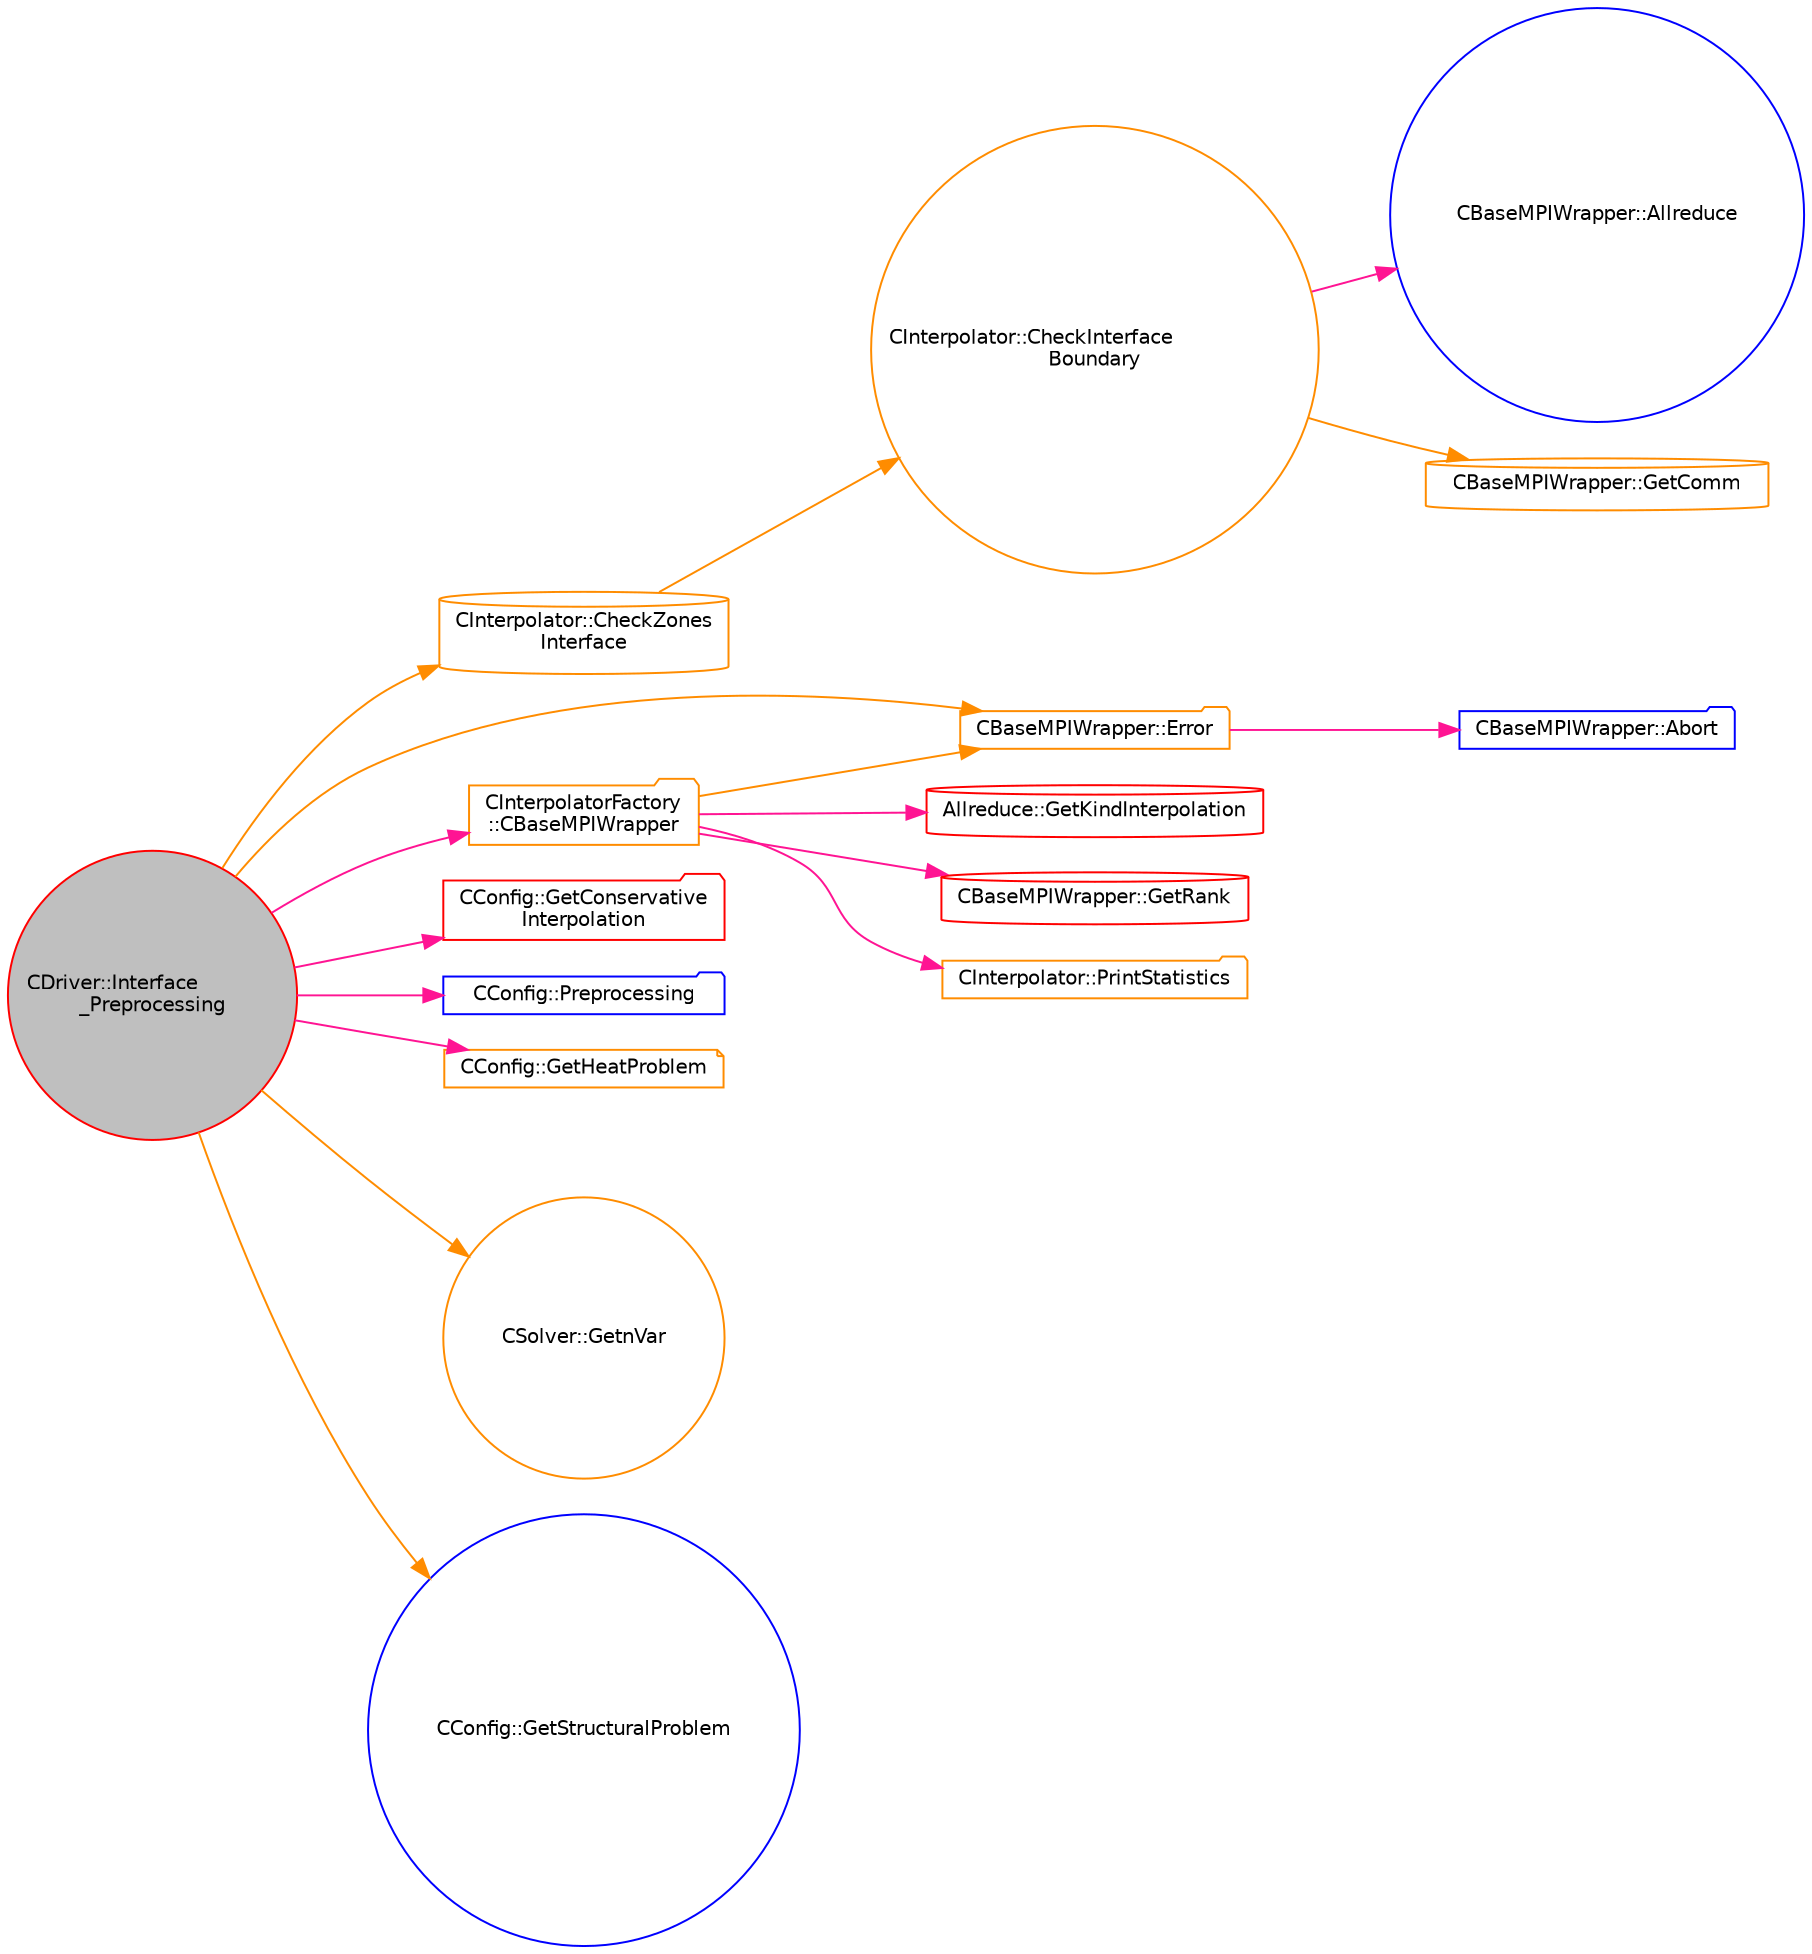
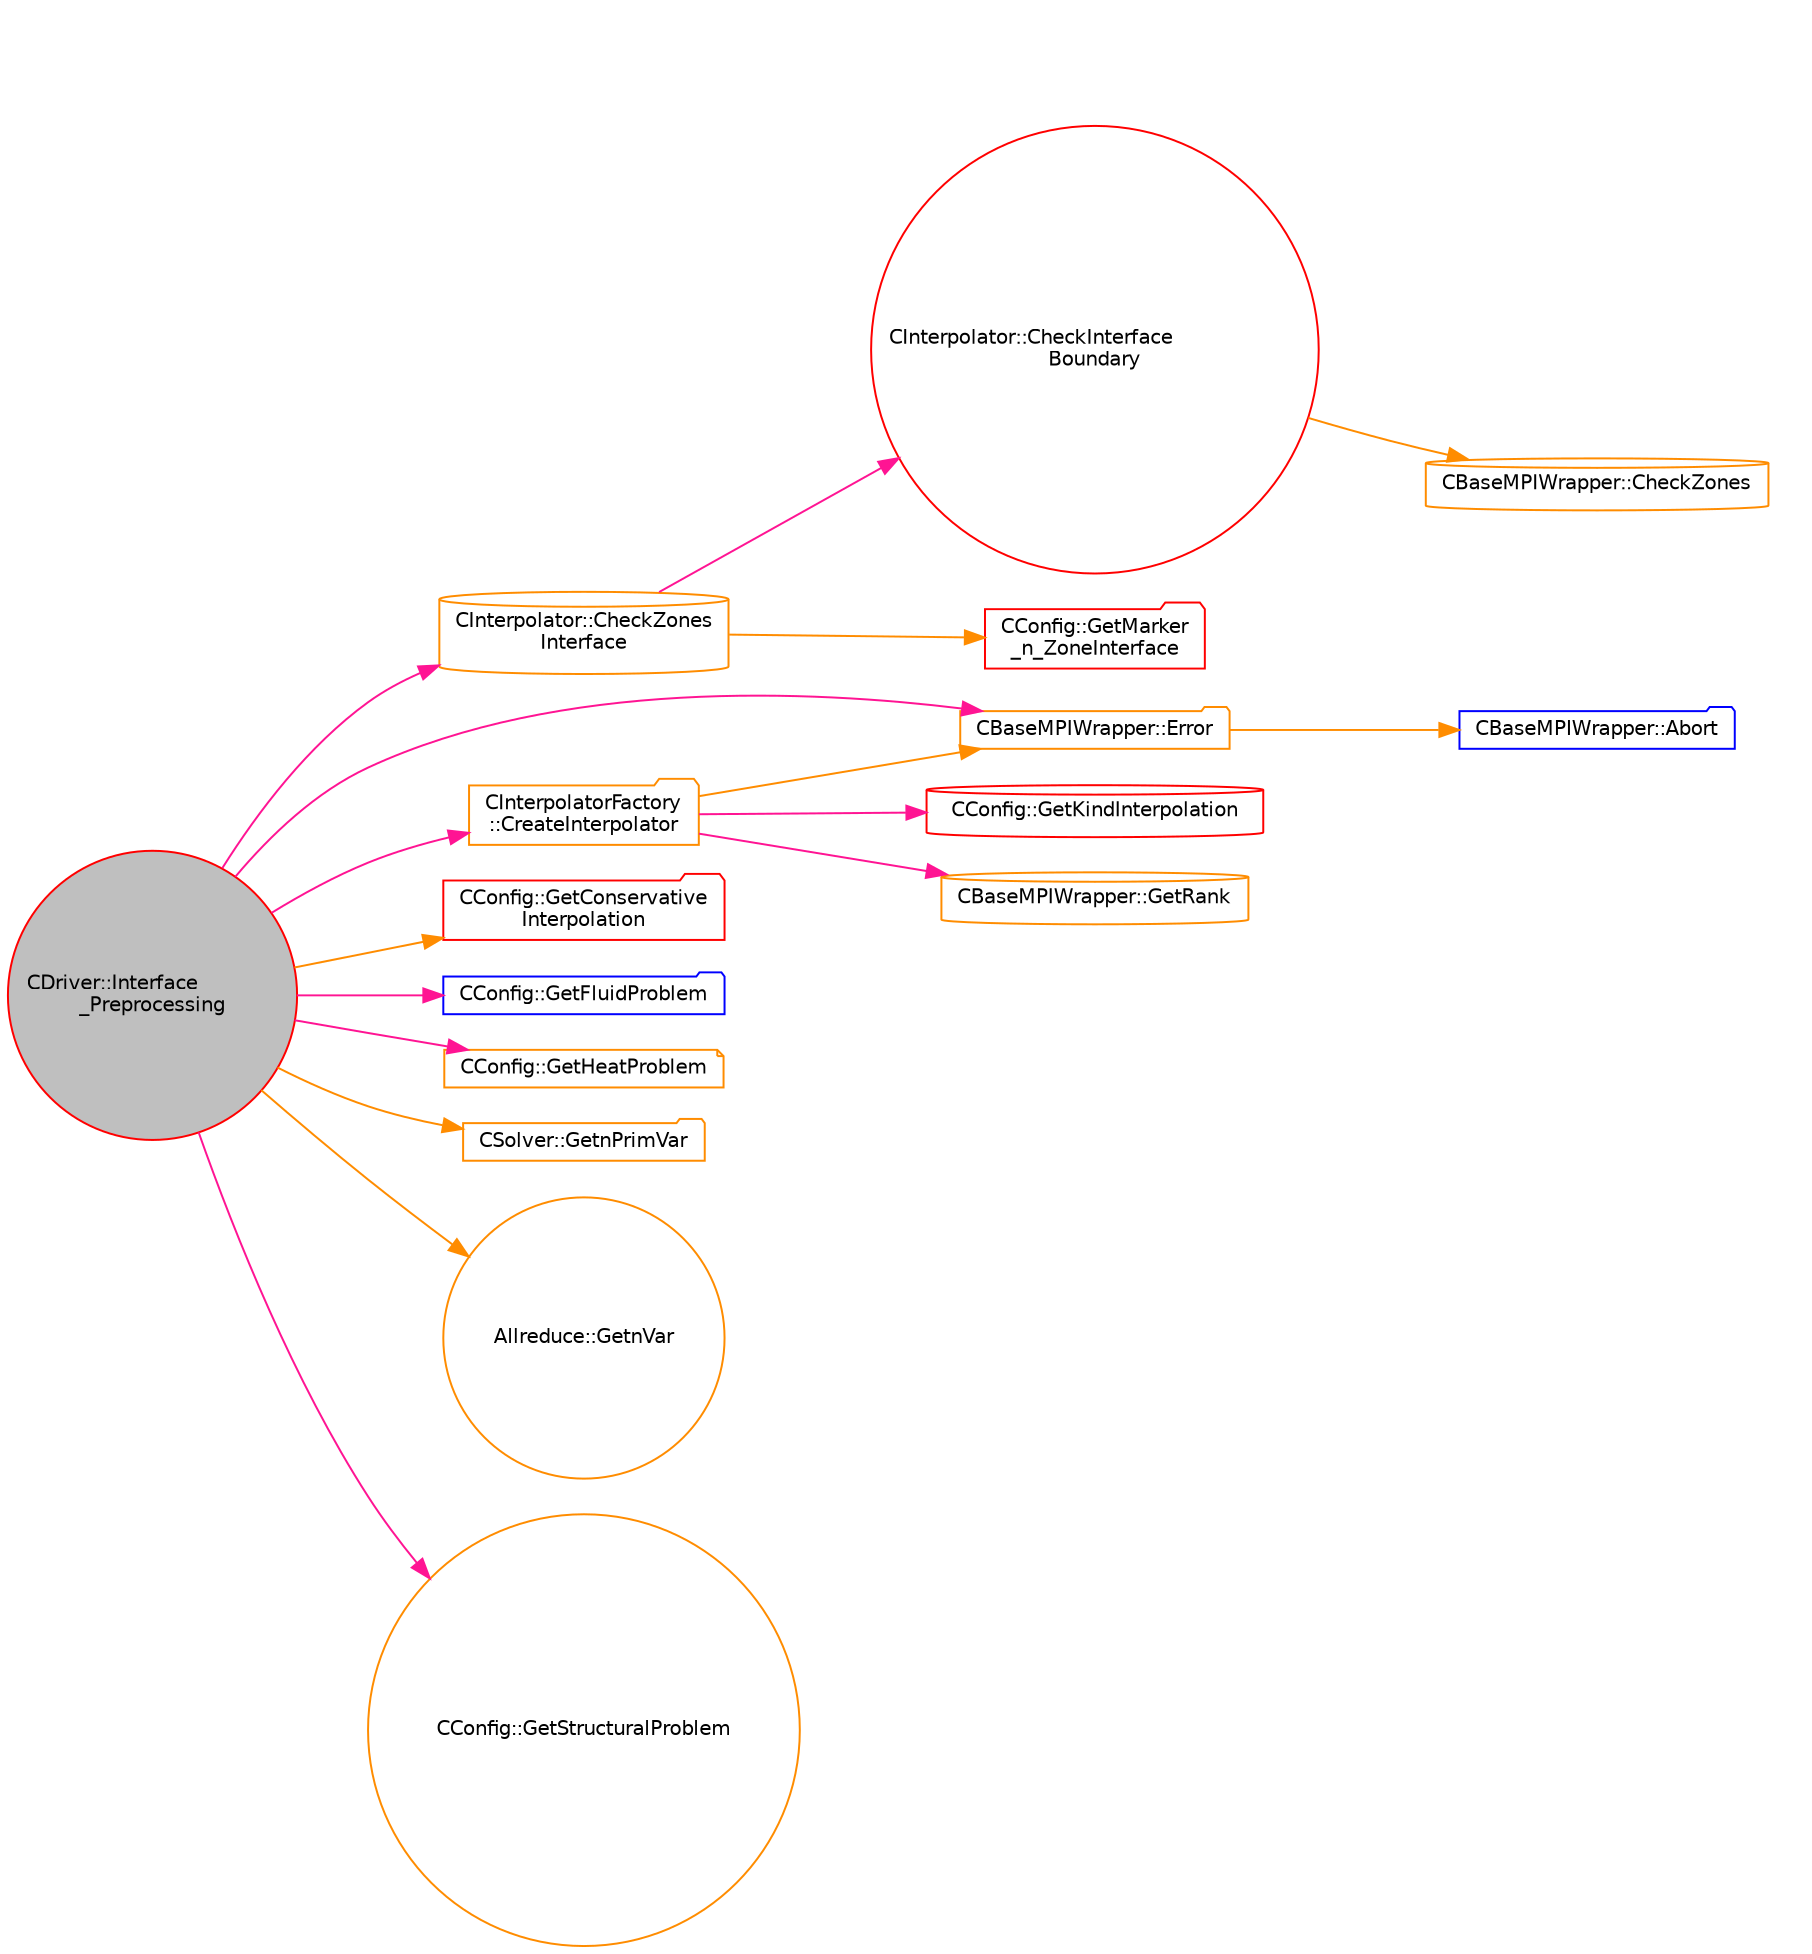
node "CBaseMPIWrapper::Allreduce": removed
node "CInterpolator::CheckInterface Boundary": color darkorange -> red
node "CBaseMPIWrapper::GetComm": label "CBaseMPIWrapper::GetComm" -> "CBaseMPIWrapper::CheckZones"
edge "CInterpolator::CheckZones Interface" -> "CInterpolator::CheckInterface Boundary": color darkorange -> deeppink
node "CConfig::GetMarker _n_ZoneInterface": added
edge "CDriver::Interface _Preprocessing" -> "CBaseMPIWrapper::Error": color darkorange -> deeppink
edge "CBaseMPIWrapper::Error" -> "CBaseMPIWrapper::Abort": color deeppink -> darkorange
edge "CDriver::Interface _Preprocessing" -> "CInterpolator::CheckZones Interface": color darkorange -> deeppink
node "Allreduce::GetKindInterpolation": label "Allreduce::GetKindInterpolation" -> "CConfig::GetKindInterpolation"
node "CInterpolatorFactory ::CBaseMPIWrapper": label "CInterpolatorFactory ::CBaseMPIWrapper" -> "CInterpolatorFactory ::CreateInterpolator"
node "CBaseMPIWrapper::GetRank": color red -> darkorange
edge "CDriver::Interface _Preprocessing" -> "CConfig::GetConservative Interpolation": color deeppink -> darkorange
node "CInterpolator::PrintStatistics": removed
node "CConfig::Preprocessing": label "CConfig::Preprocessing" -> "CConfig::GetFluidProblem"
node "CSolver::GetnPrimVar": added
node "CSolver::GetnVar": label "CSolver::GetnVar" -> "Allreduce::GetnVar"
edge "CDriver::Interface _Preprocessing" -> "CConfig::GetStructuralProblem": color darkorange -> deeppink
node "CConfig::GetStructuralProblem": color blue -> darkorange
